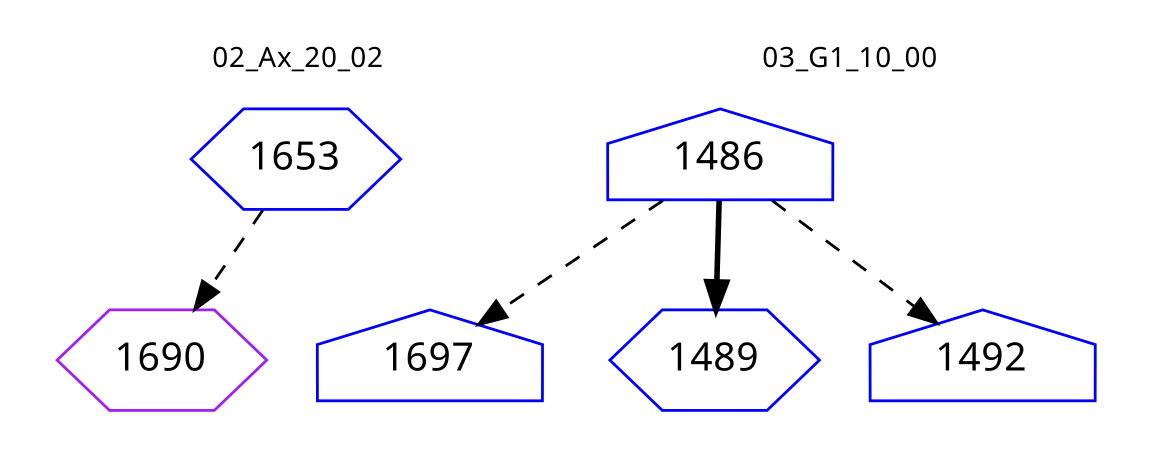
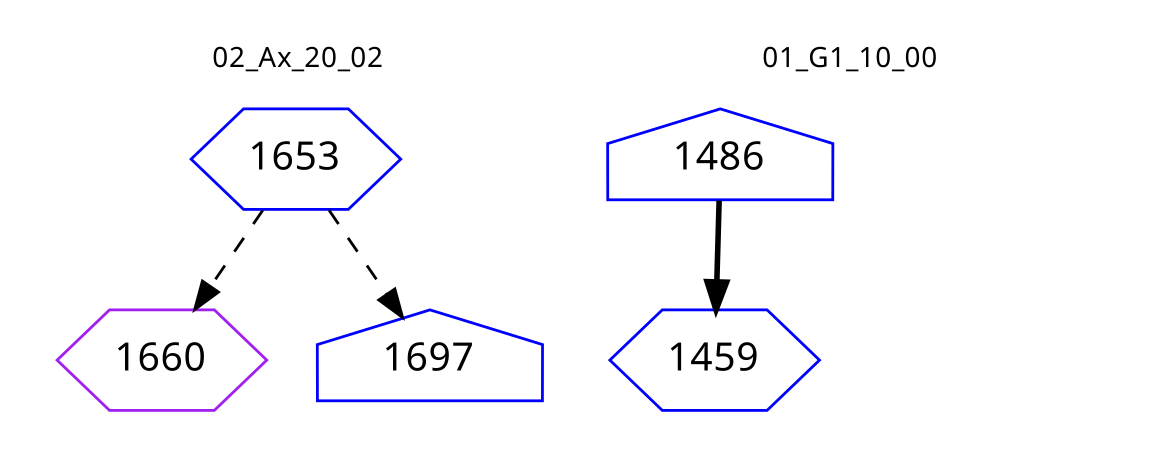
cluster "03_G1_10_00": label "03_G1_10_00" -> "01_G1_10_00"
edge "1486" -> "1697": now "1653" -> "1697"
node "1690": label "1690" -> "1660"
node "1489": label "1489" -> "1459"
node "1492": removed
